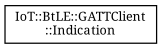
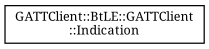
node "IoT::BtLE::GATTClient ::Indication": label "IoT::BtLE::GATTClient ::Indication" -> "GATTClient::BtLE::GATTClient ::Indication"
